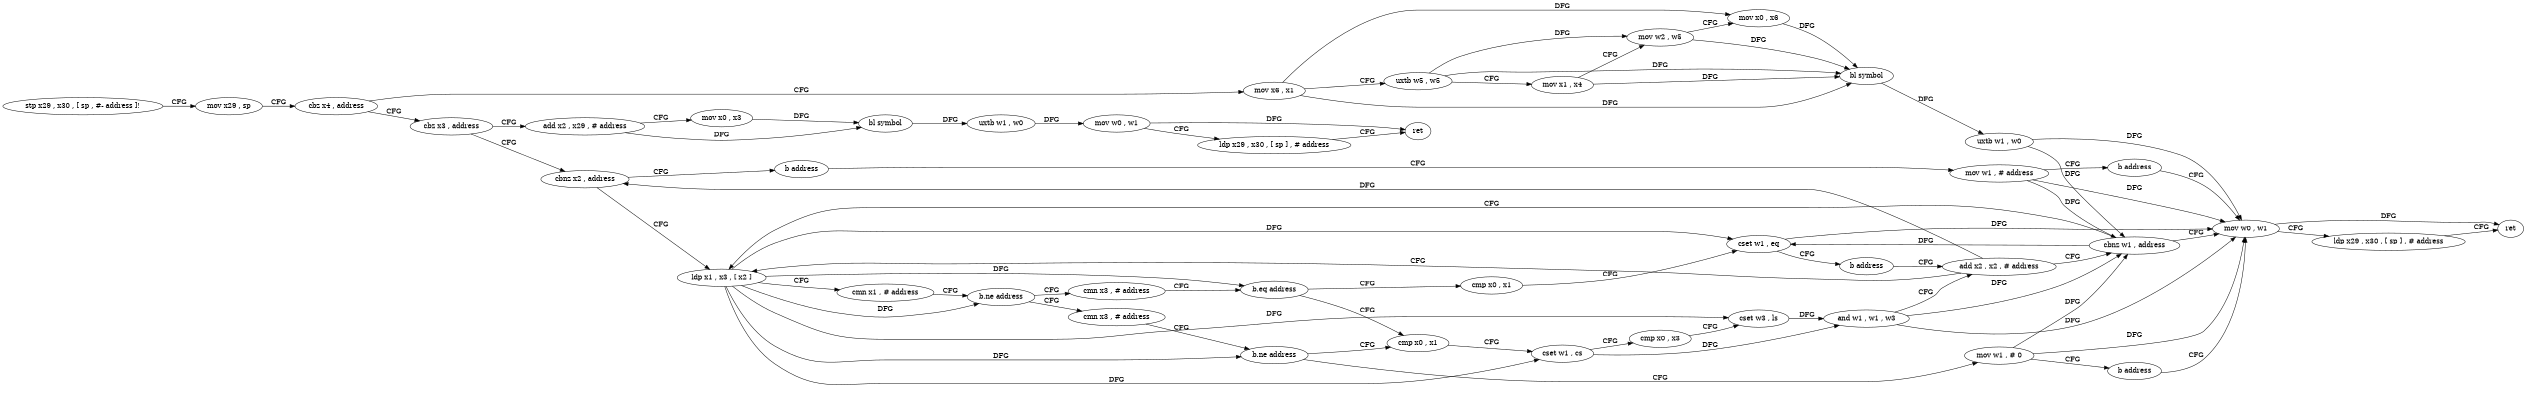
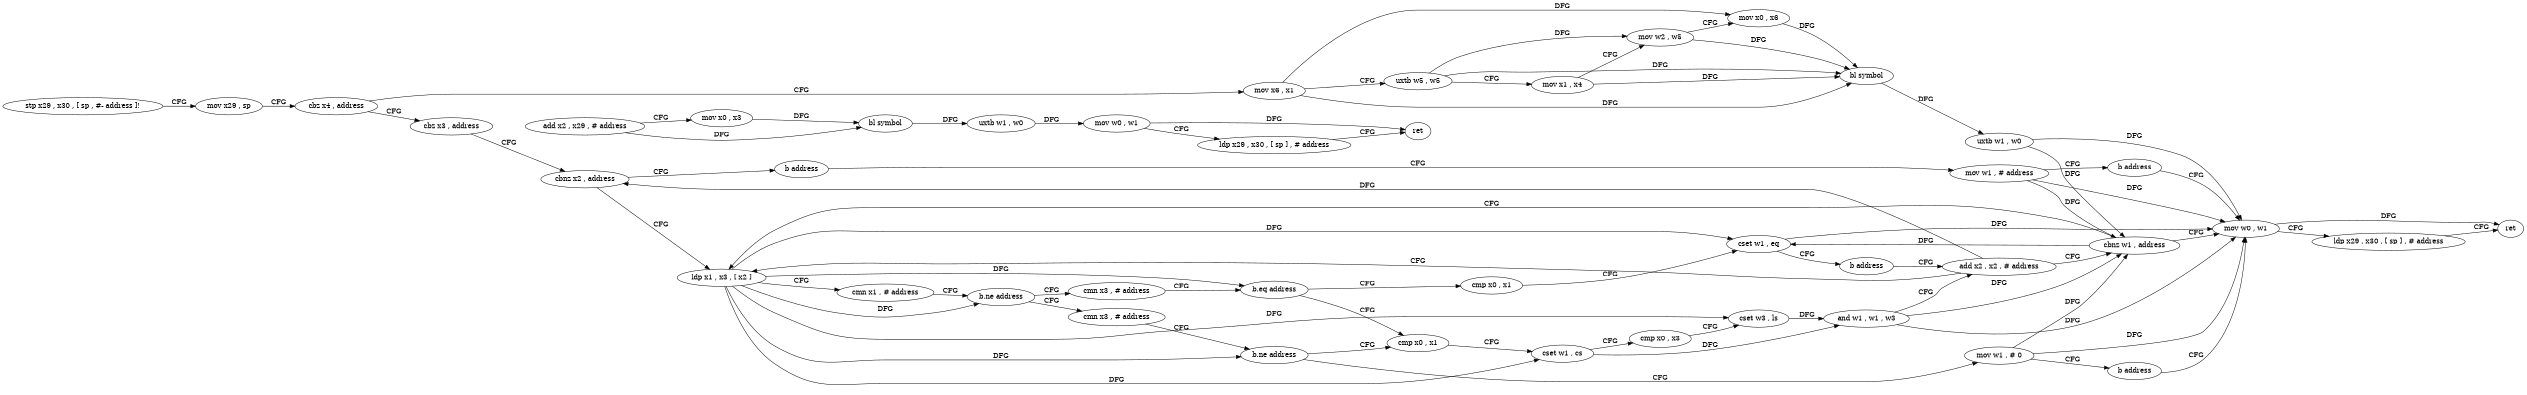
edge "cbz x3 , address" -> "add x2 , x29 , # address": removed, label "CFG"
